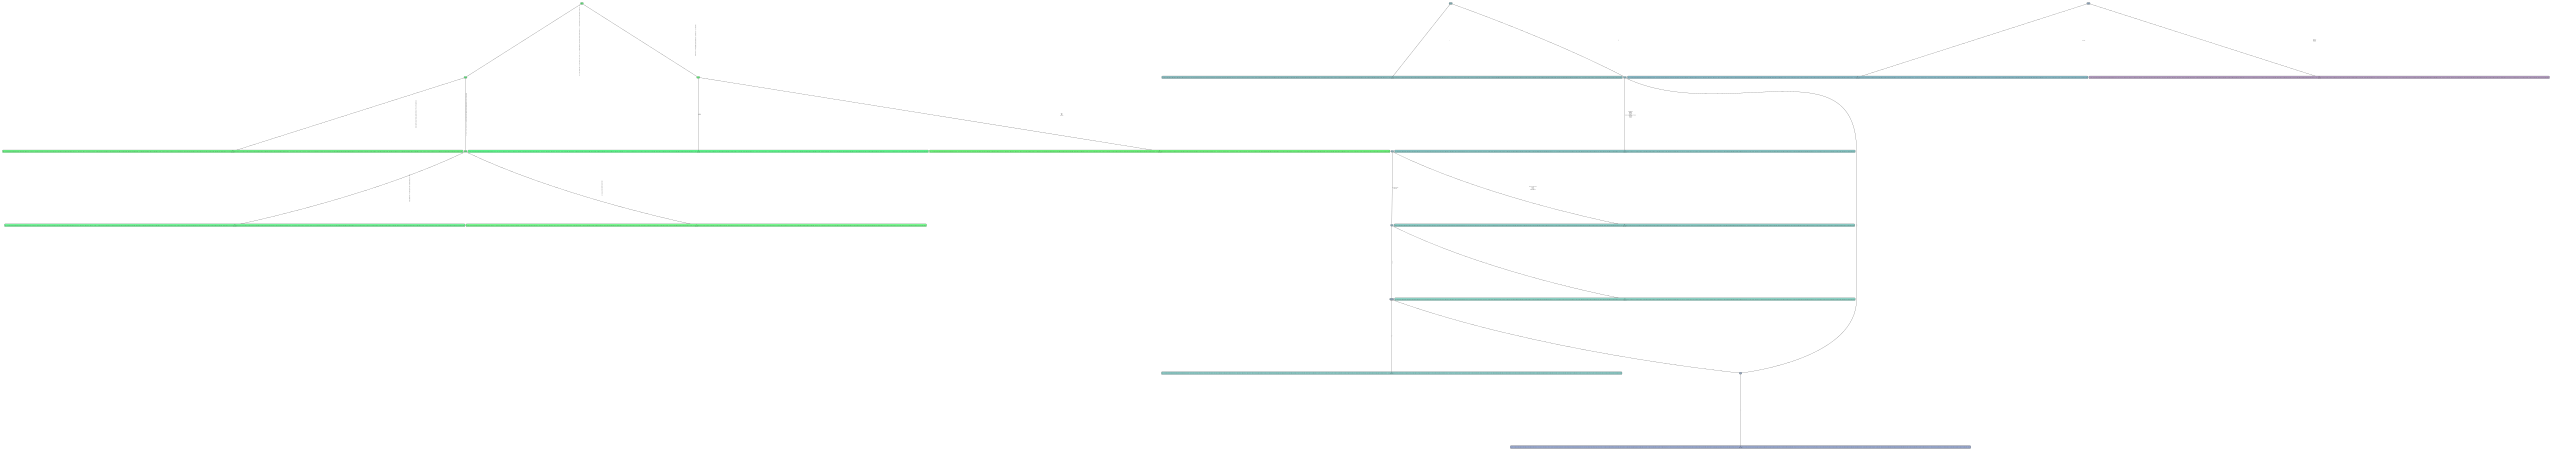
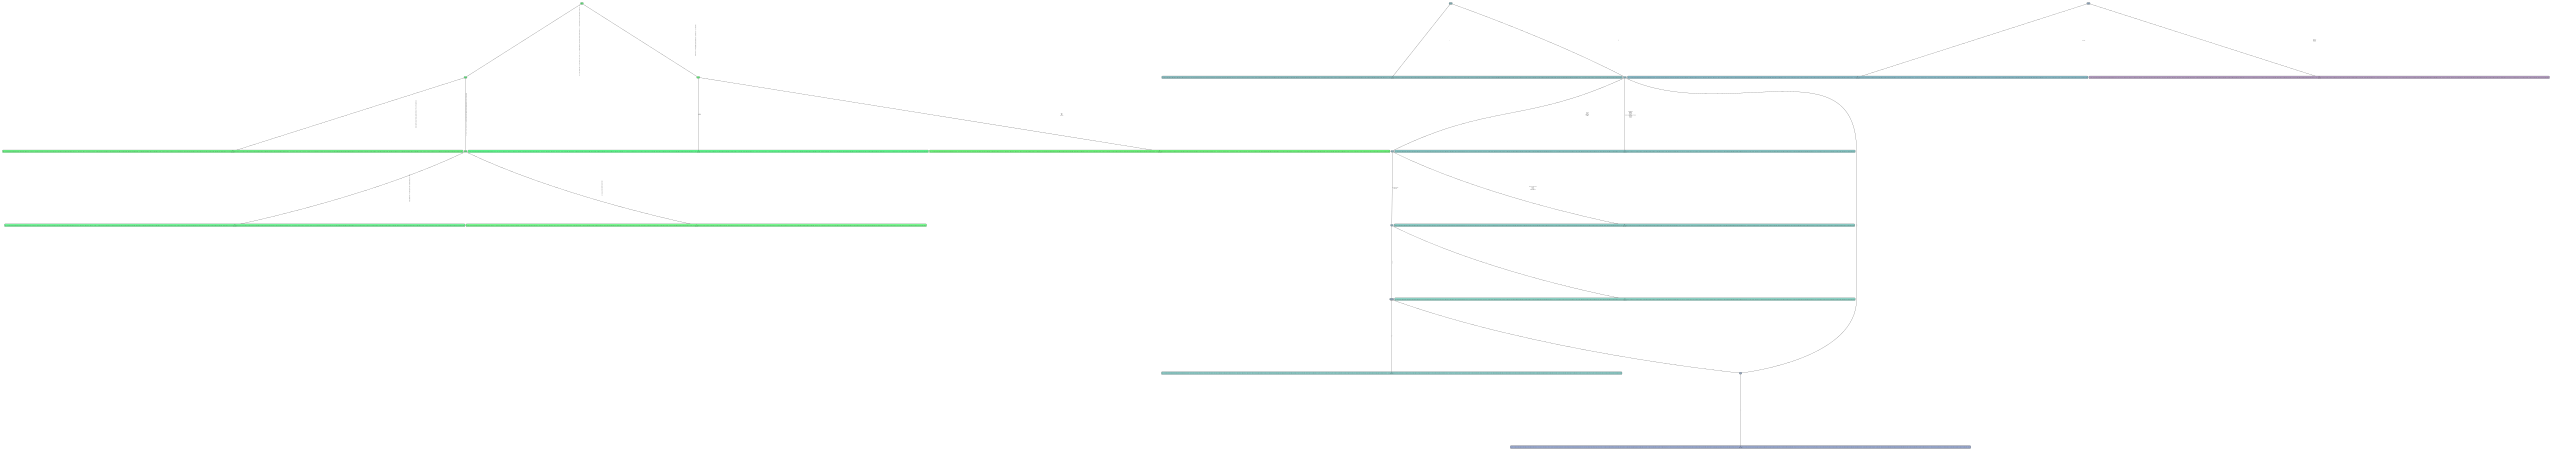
edge "hispanic" -- "hlpsick": added, label "equadorian honduran puerto rican not hispanic cuban"
